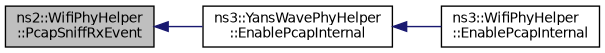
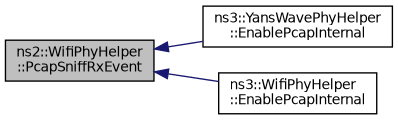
edge "ns3::WifiPhyHelper ::EnablePcapInternal" -> "ns3::YansWavePhyHelper ::EnablePcapInternal": now "ns3::WifiPhyHelper ::EnablePcapInternal" -> "ns2::WifiPhyHelper ::PcapSniffRxEvent"
